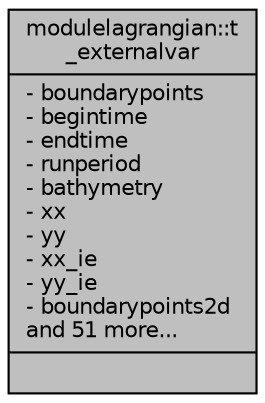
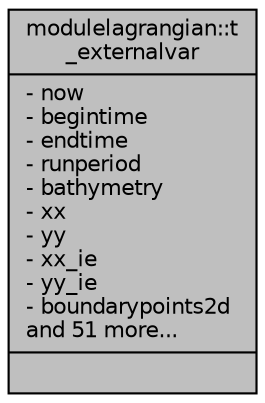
node "modulelagrangian::t": text "- boundarypoints" -> "- now"
